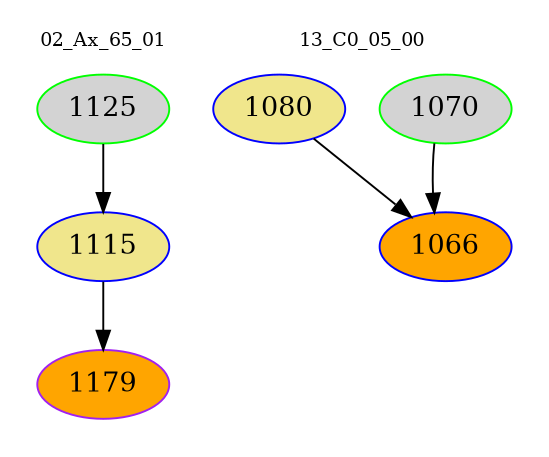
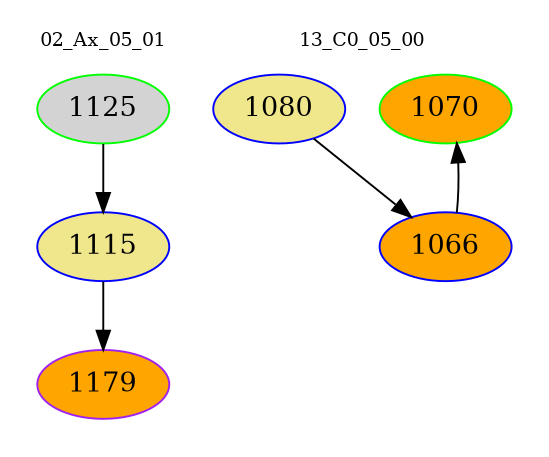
cluster "02_Ax_65_01": label "02_Ax_65_01" -> "02_Ax_05_01"
node "1070": fillcolor lightgrey -> orange
edge "1070" -> "1066": reversed
